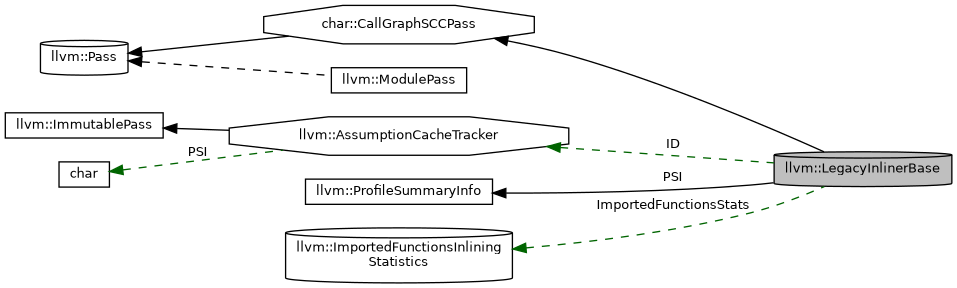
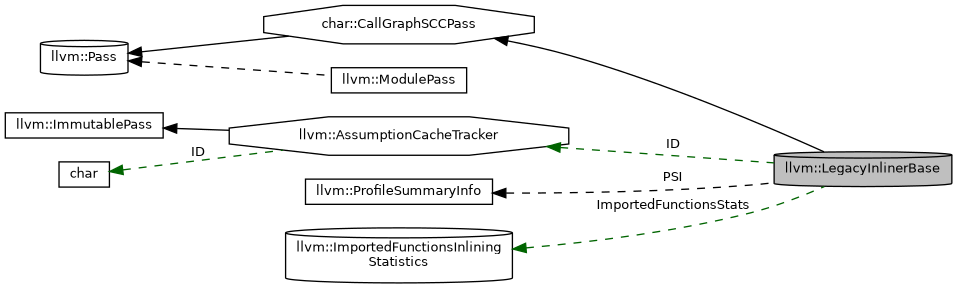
edge "llvm::AssumptionCacheTracker" -> "char": label " PSI" -> " ID"
edge "llvm::LegacyInlinerBase" -> "llvm::ProfileSummaryInfo": style solid -> dashed
